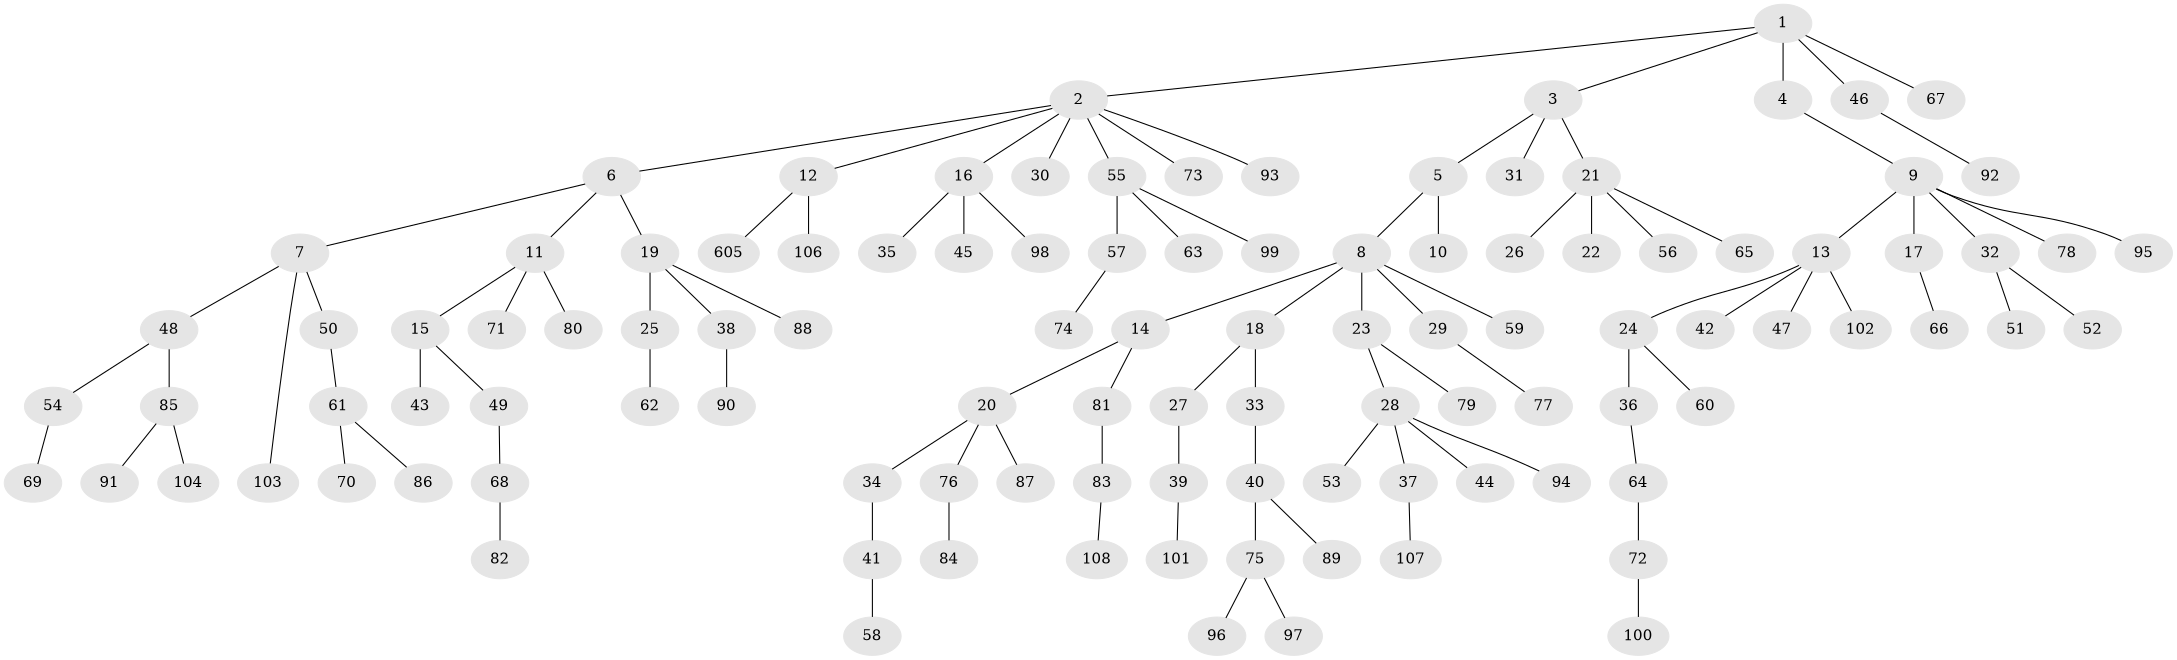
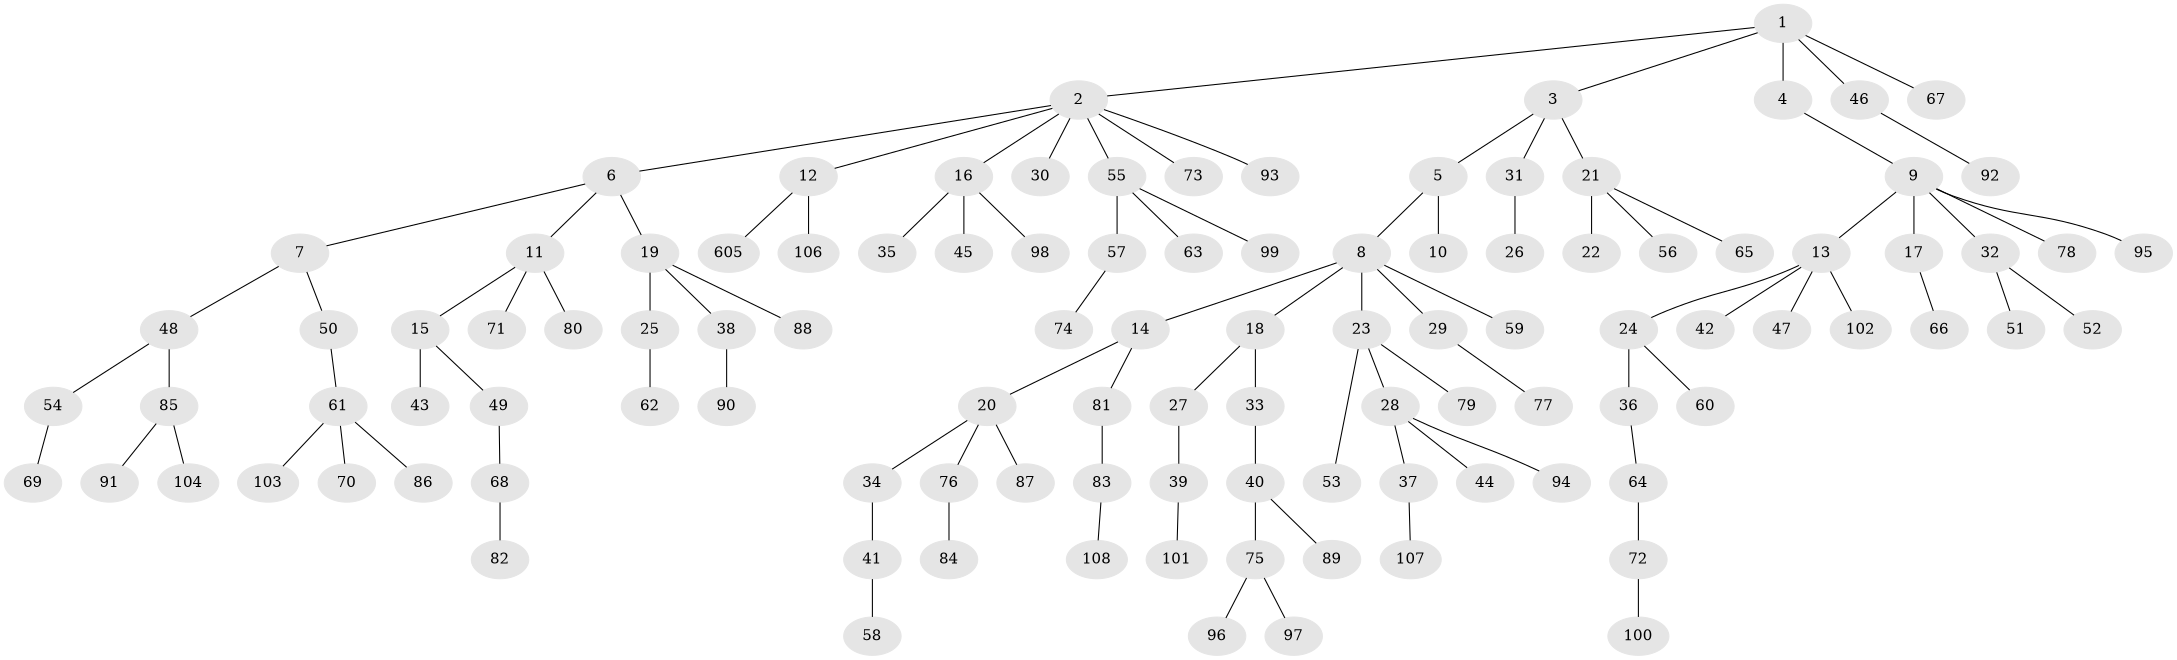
edge "21" -- "26": now "31" -- "26"
edge "7" -- "103": now "61" -- "103"
edge "28" -- "53": now "23" -- "53"
